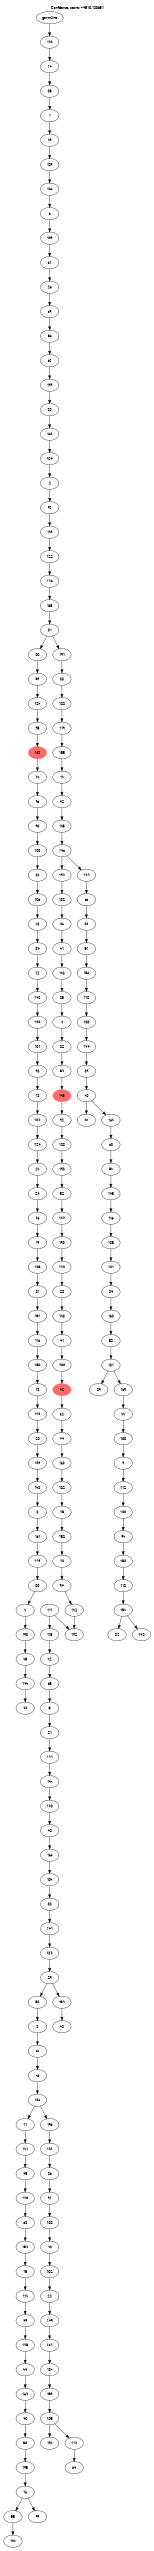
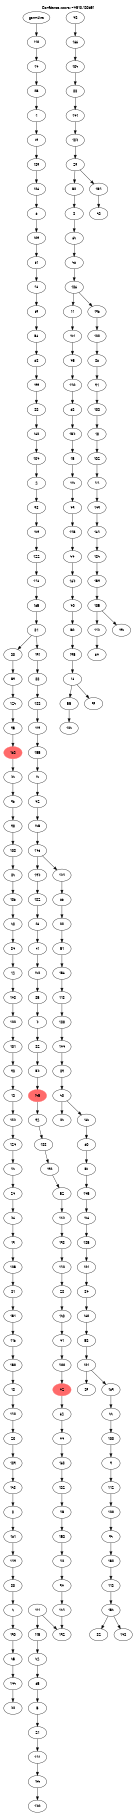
edge "170" -> "73": removed
